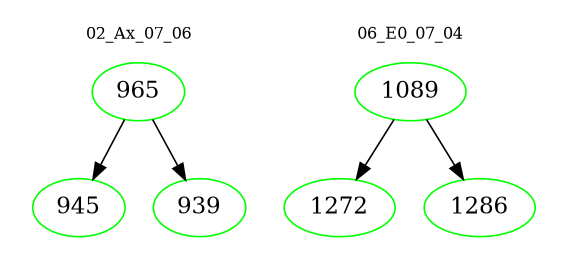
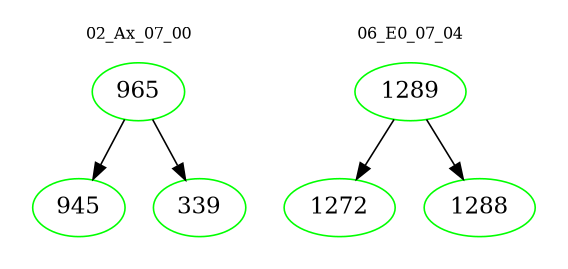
cluster "02_Ax_07_06": label "02_Ax_07_06" -> "02_Ax_07_00"
node "1089": label "1089" -> "1289"
node "939": label "939" -> "339"
node "1286": label "1286" -> "1288"
